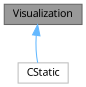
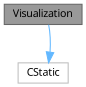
edge "CStatic" -> "Visualization": reversed
